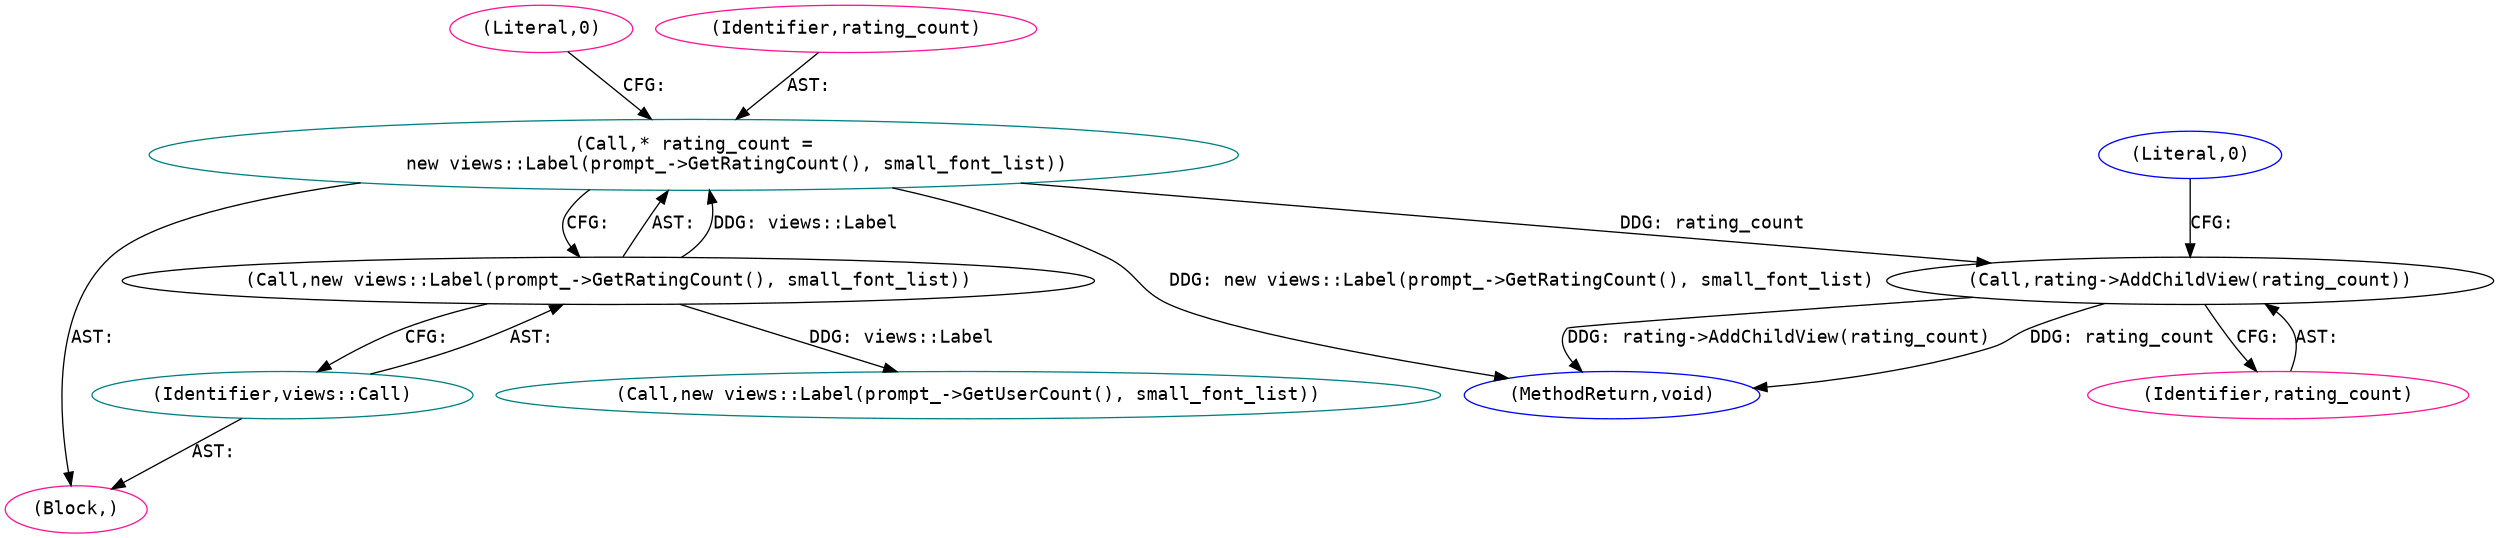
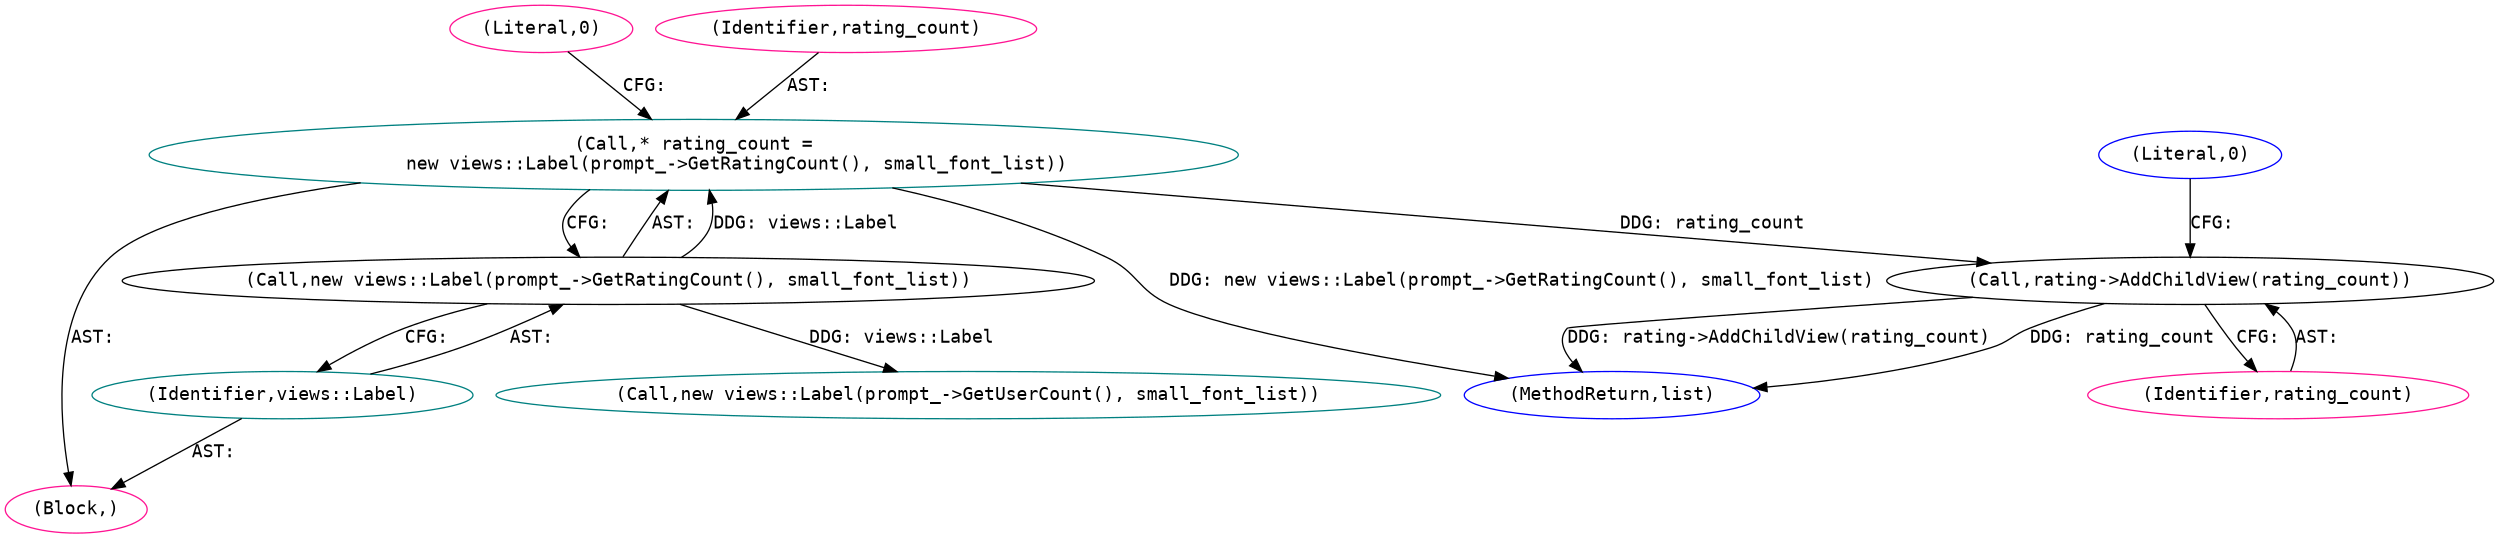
node "(Identifier,views::Call)": label "(Identifier,views::Call)" -> "(Identifier,views::Label)"
node "(MethodReturn,void)": label "(MethodReturn,void)" -> "(MethodReturn,list)"
